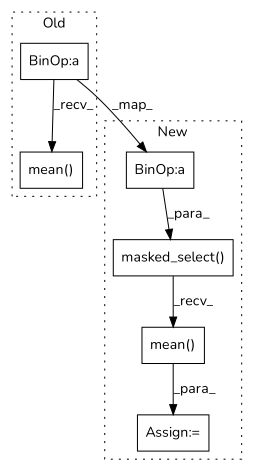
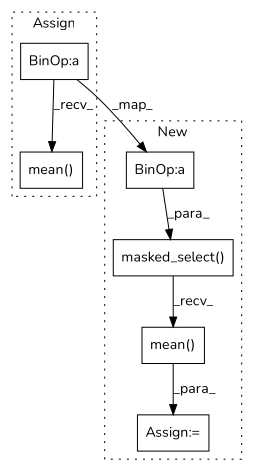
cluster "Old": label "Old" -> "Assign"
